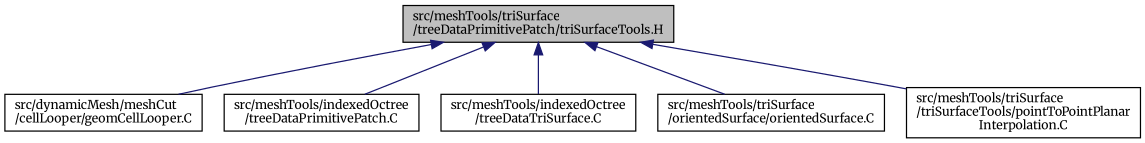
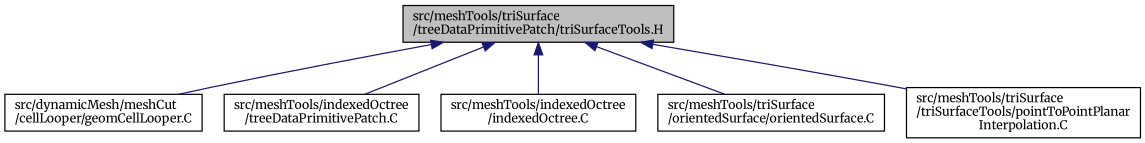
node "src/meshTools/indexedOctree /treeDataTriSurface.C": label "src/meshTools/indexedOctree /treeDataTriSurface.C" -> "src/meshTools/indexedOctree /indexedOctree.C"
